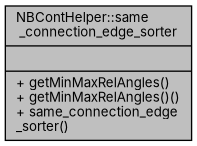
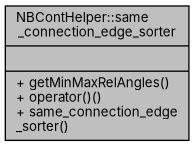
node "NBContHelper::same": text "+ getMinMaxRelAngles()()" -> "+ operator()()"
